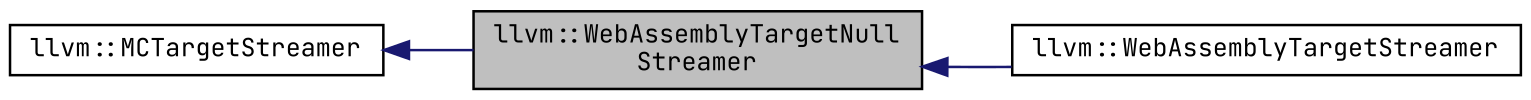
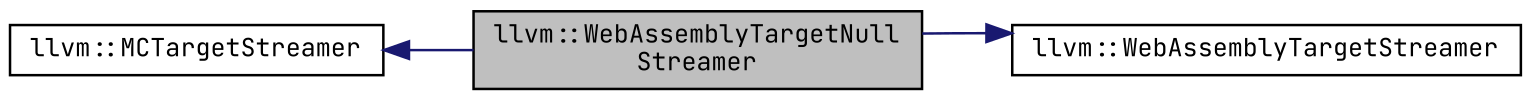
edge "llvm::WebAssemblyTargetStreamer" -> "llvm::WebAssemblyTargetNull Streamer": reversed
